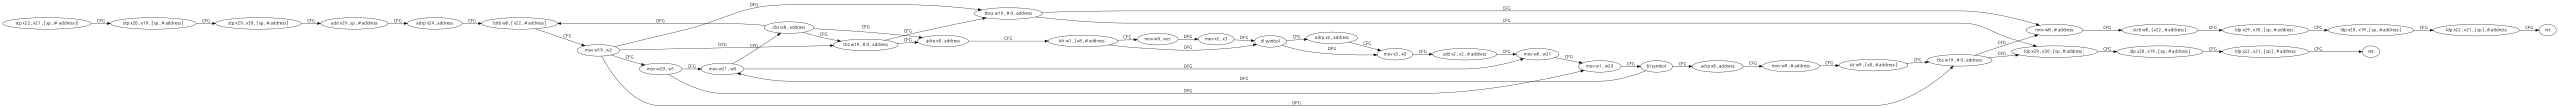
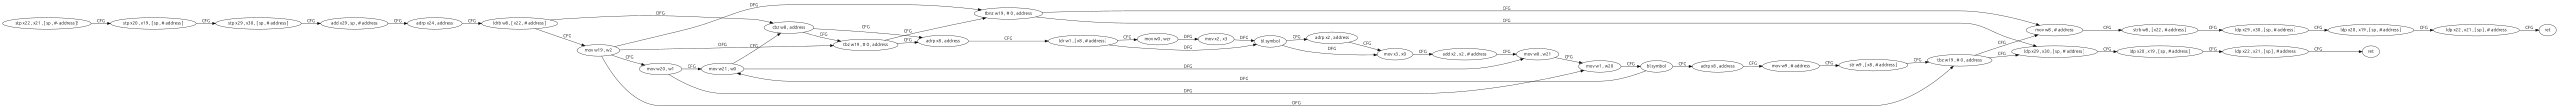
edge "cbz w8 , address" -> "ldrb w8 , [ x22 , # address ]": reversed
